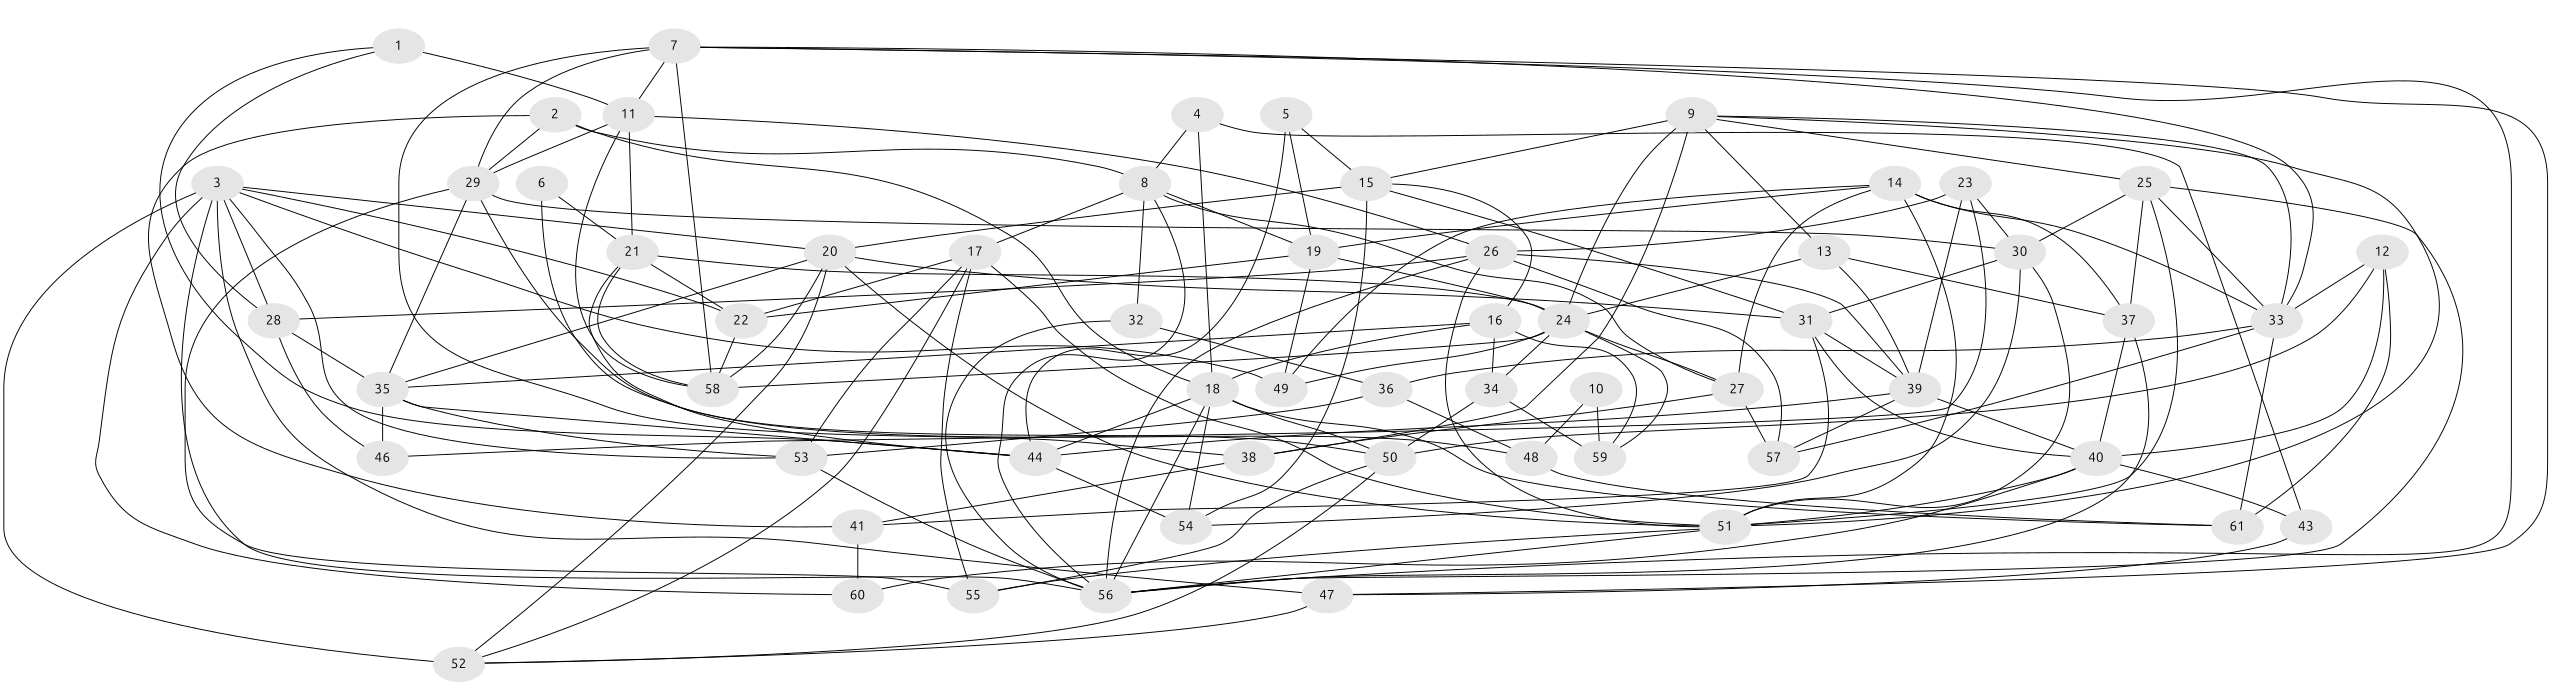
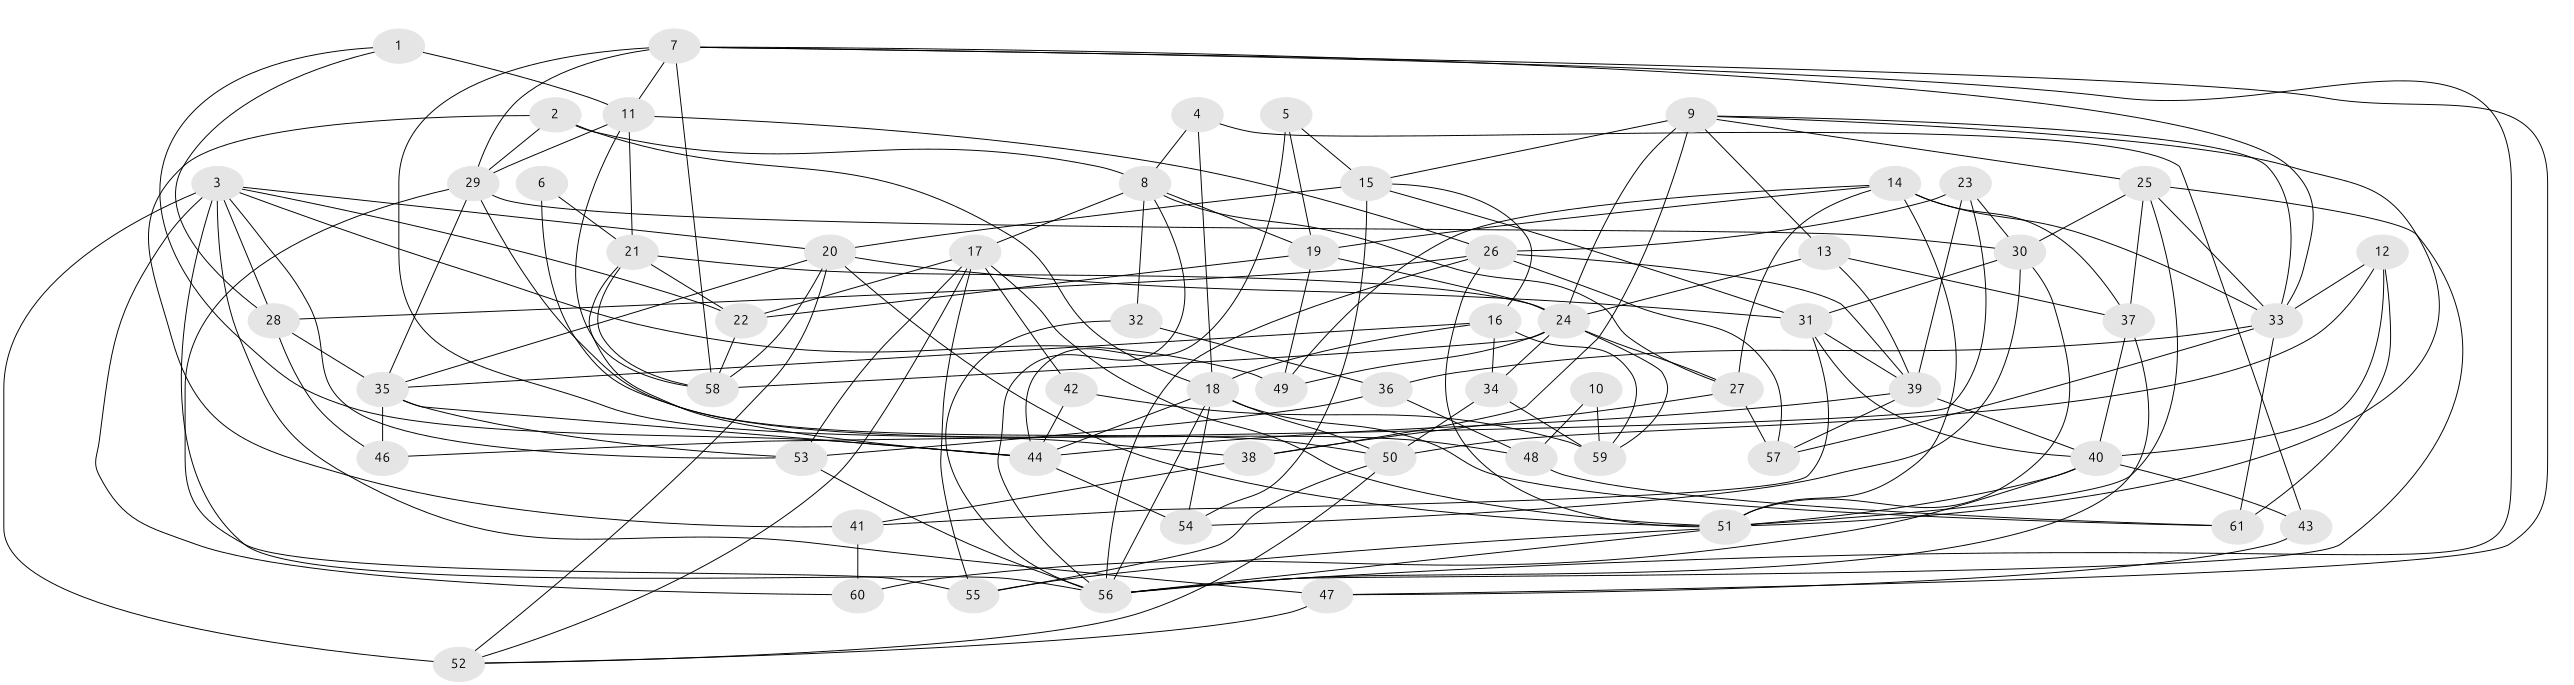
node "42": added
